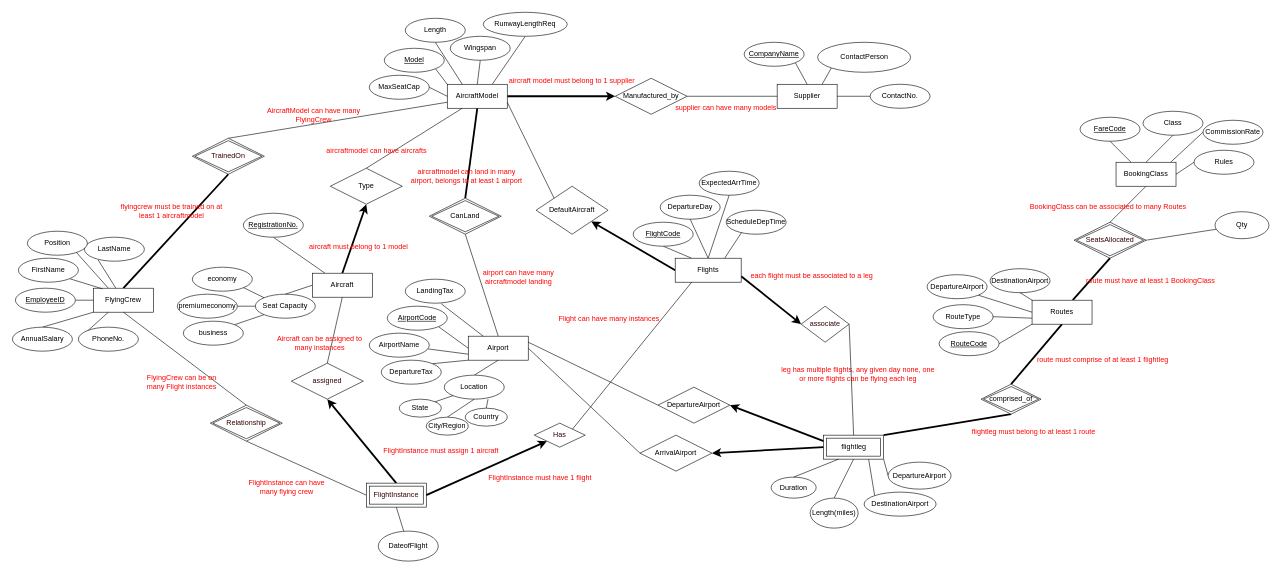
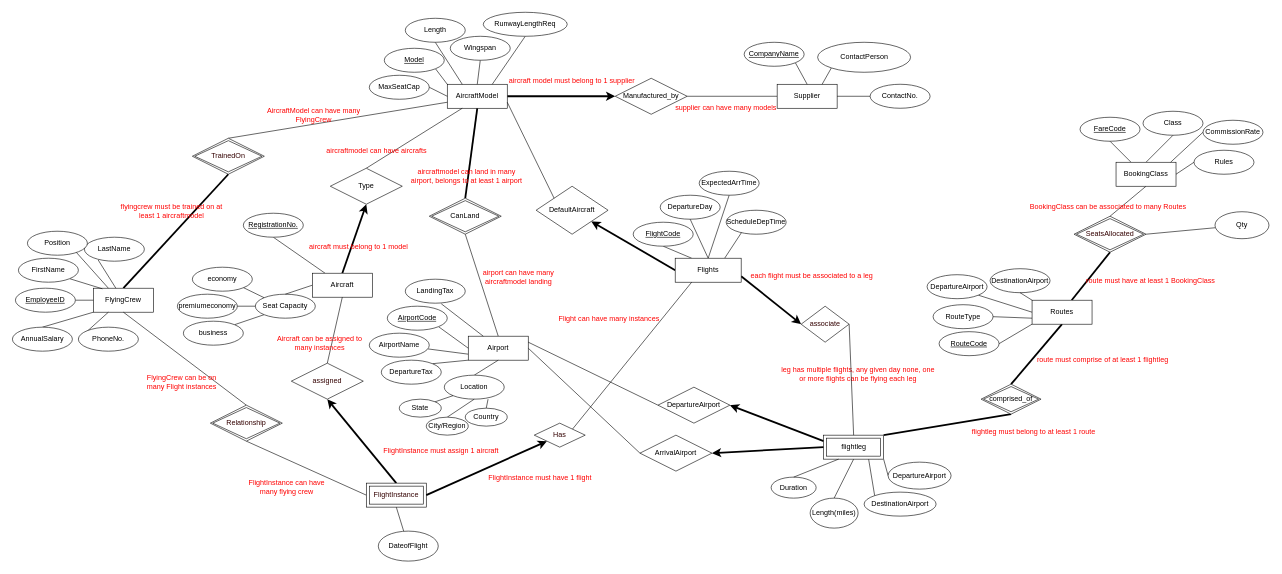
node "SeatsAllocated": moved (1110, 240) -> (1110, 234)
